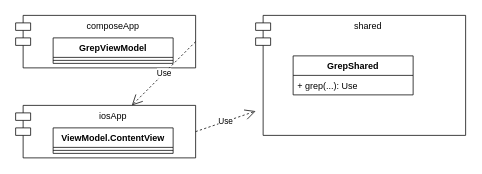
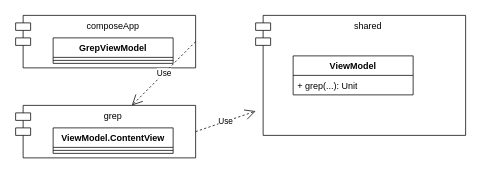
node "GrepShared": label "GrepShared" -> "ViewModel"
node "+ grep(...): Use": label "+ grep(...): Use" -> "+ grep(...): Unit"
node "iosApp": label "iosApp" -> "grep"
